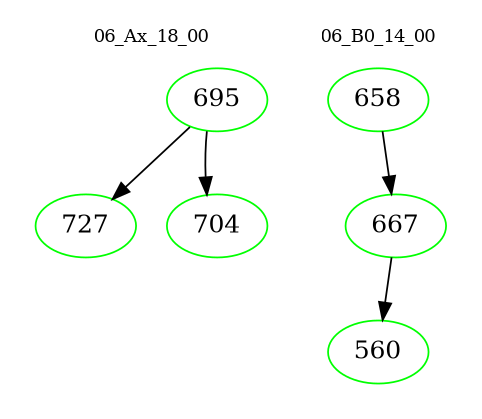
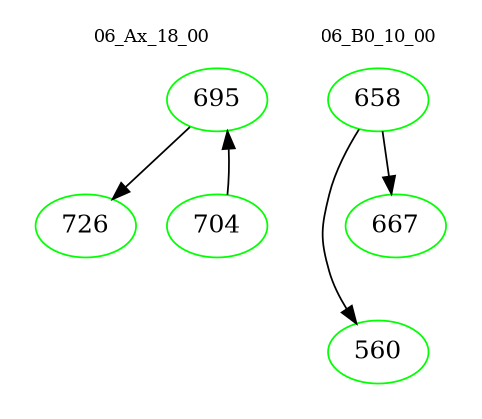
cluster "06_B0_14_00": label "06_B0_14_00" -> "06_B0_10_00"
edge "695" -> "704": reversed
node "727": label "727" -> "726"
edge "667" -> "560": now "658" -> "560"
